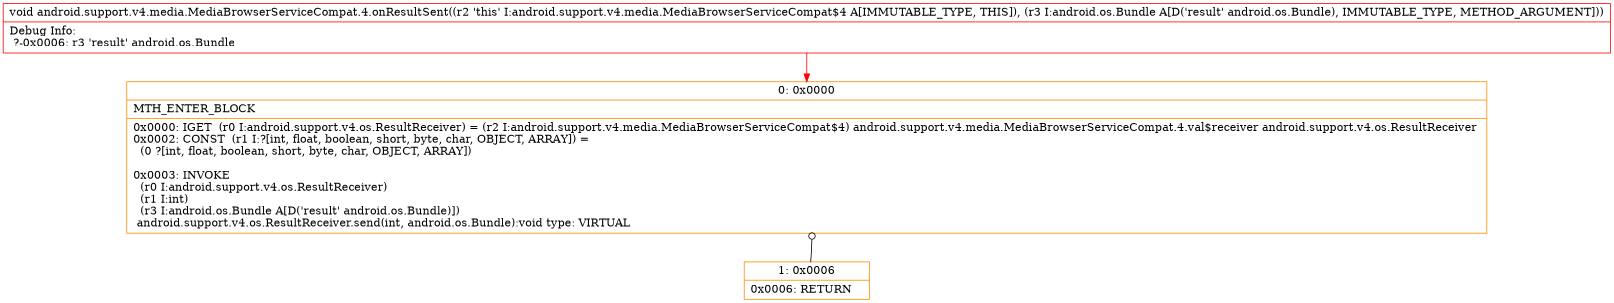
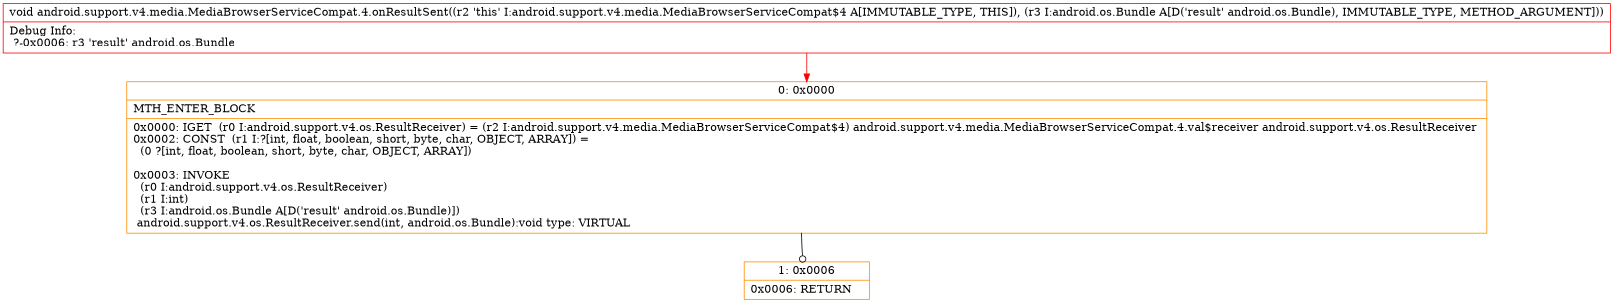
edge "1: 0x0006" -> "0: 0x0000": reversed
